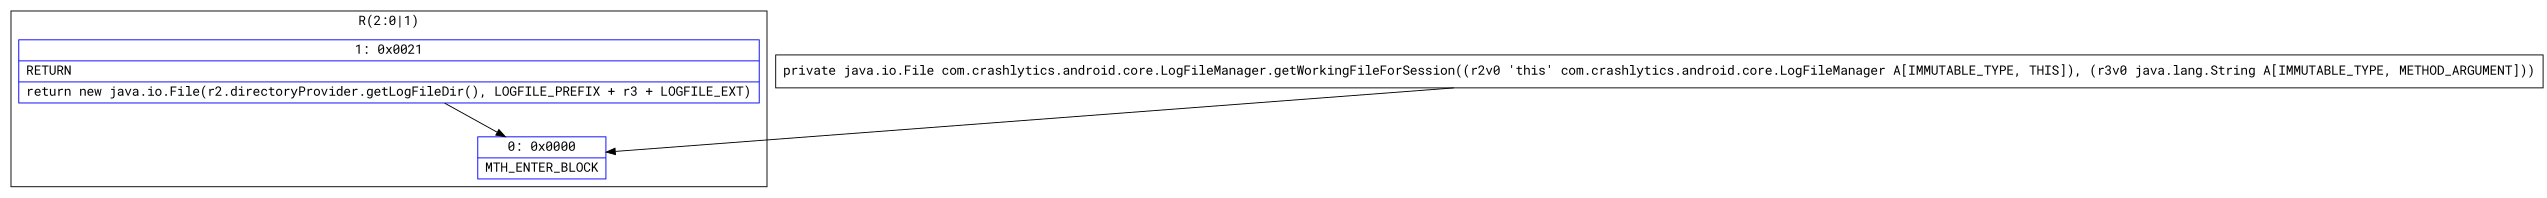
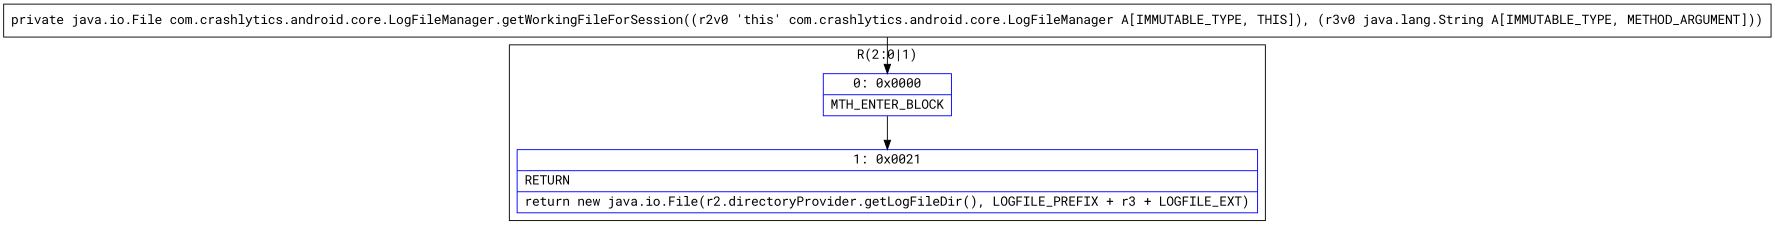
edge "1: 0x0021" -> "0: 0x0000": reversed
